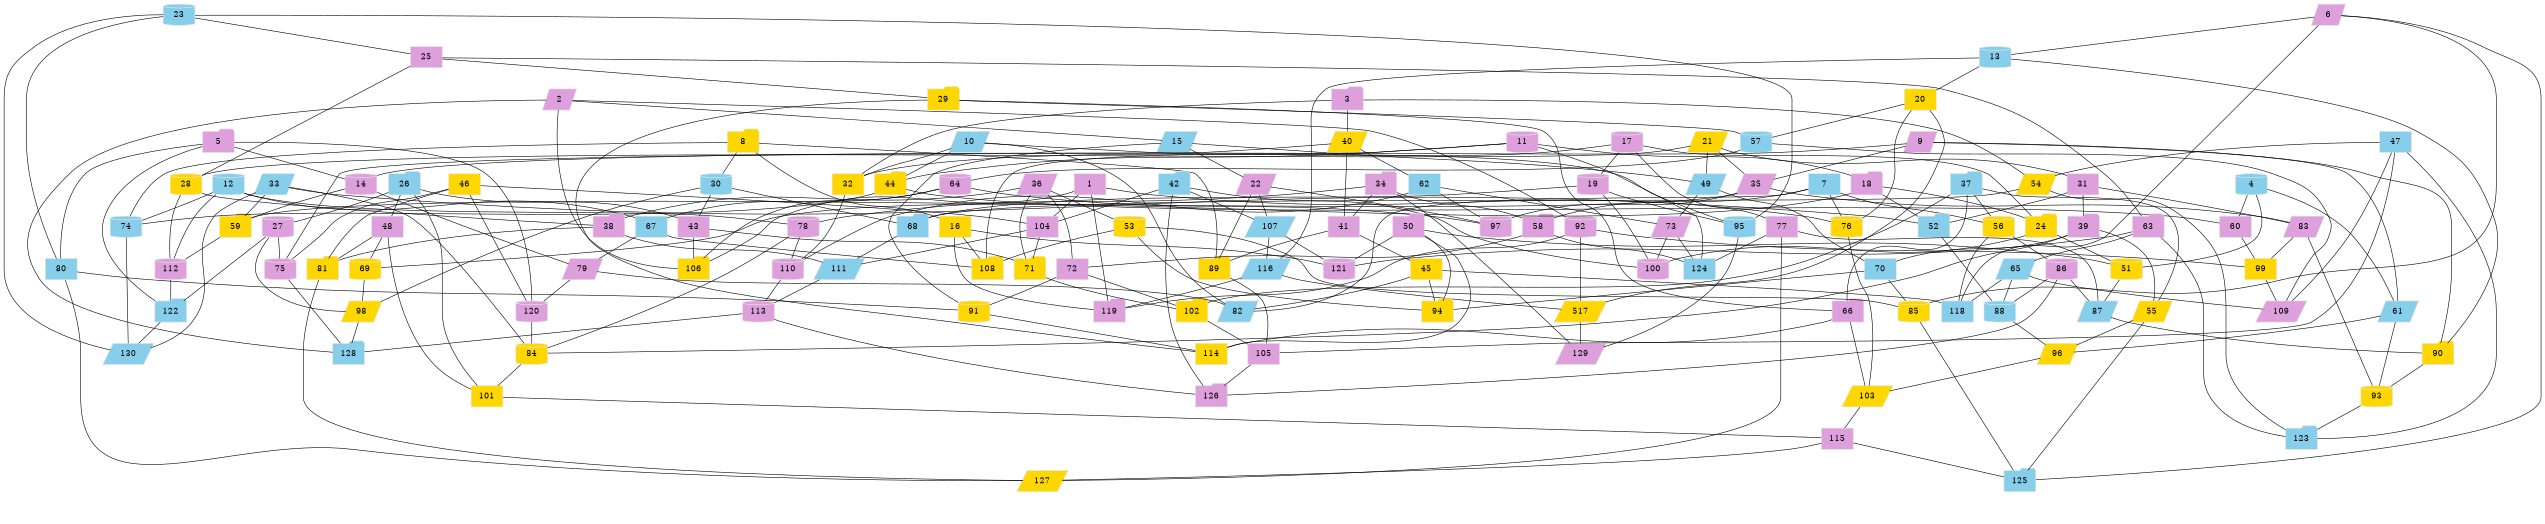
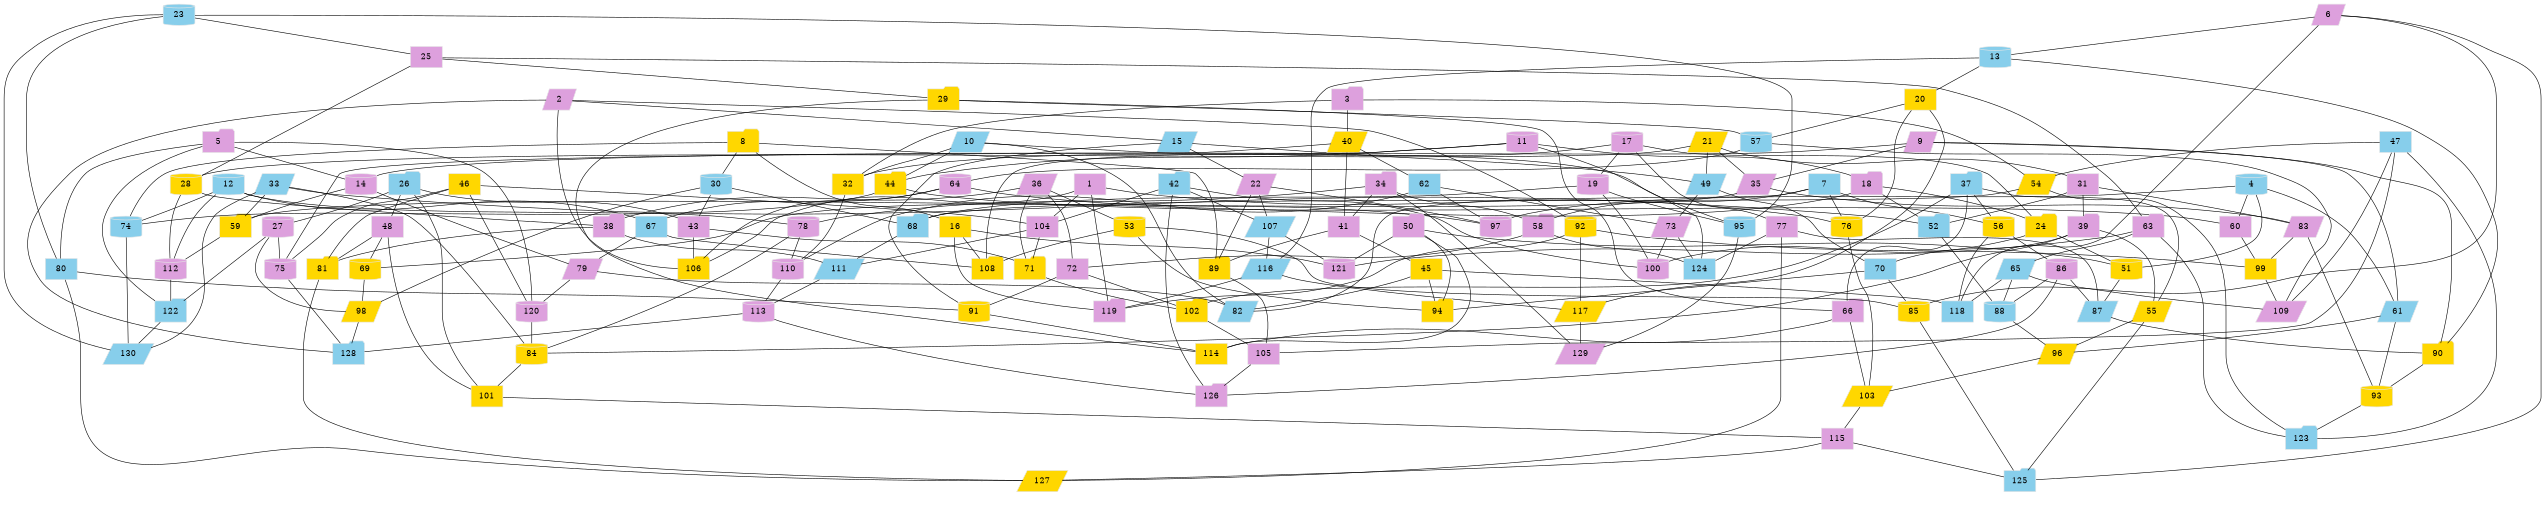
edge "35" -- "97": now "4" -- "97"
node "92": fillcolor plum -> gold
node "517": label "517" -> "117"
